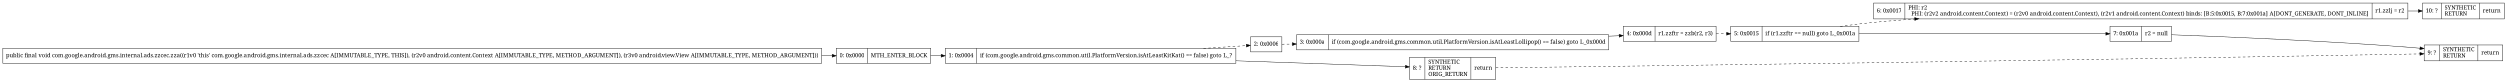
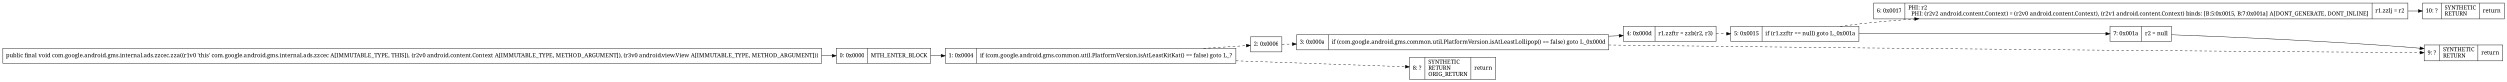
edge "8: ?" -> "9: ?": now "3: 0x000a" -> "9: ?"
edge "1: 0x0004" -> "8: ?": style solid -> dashed
